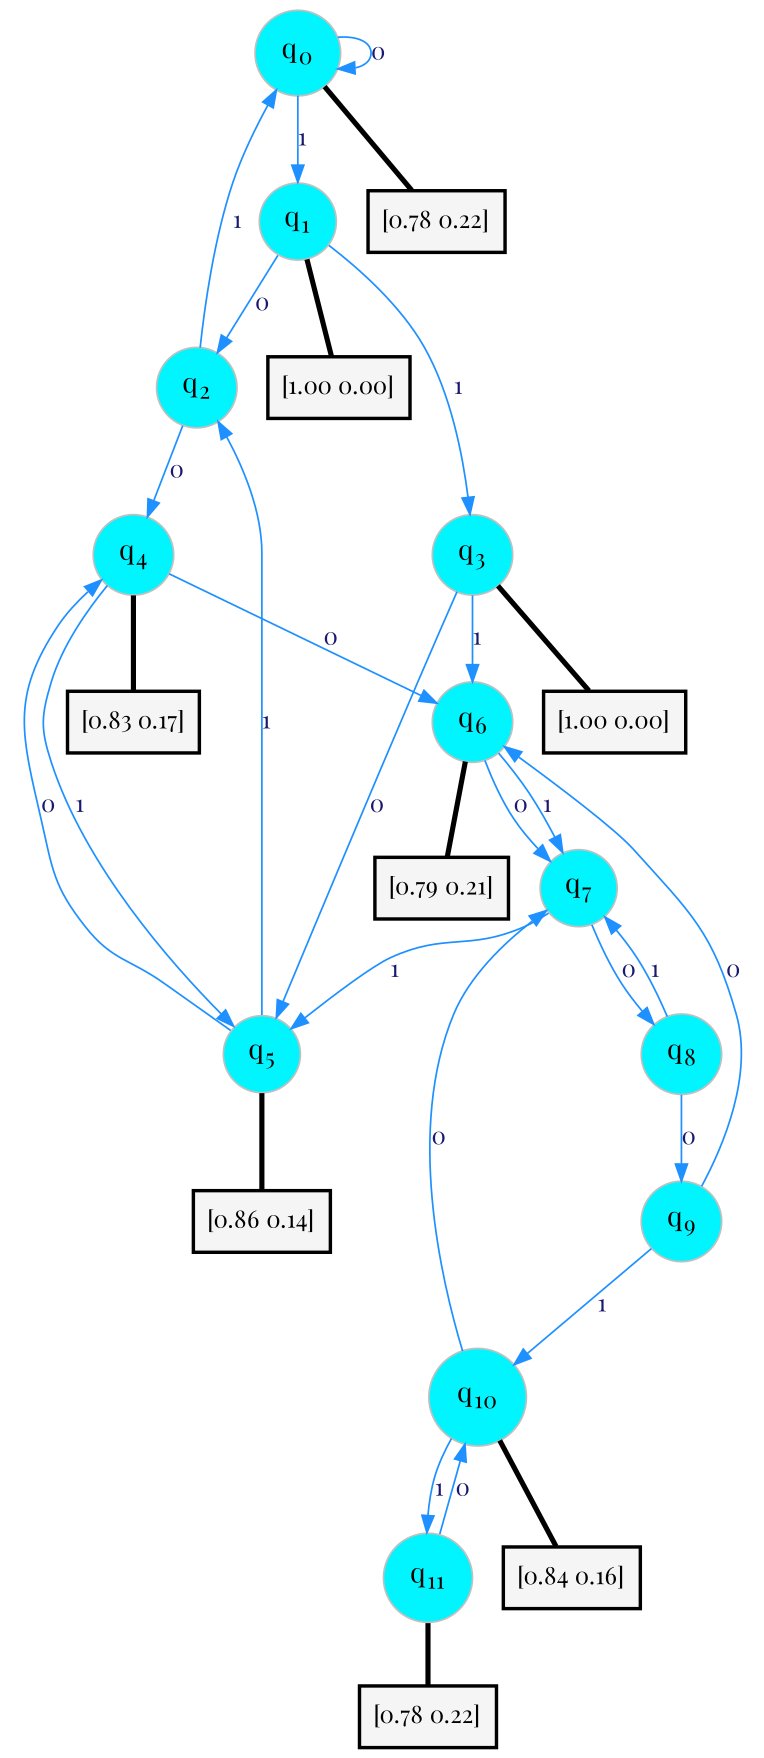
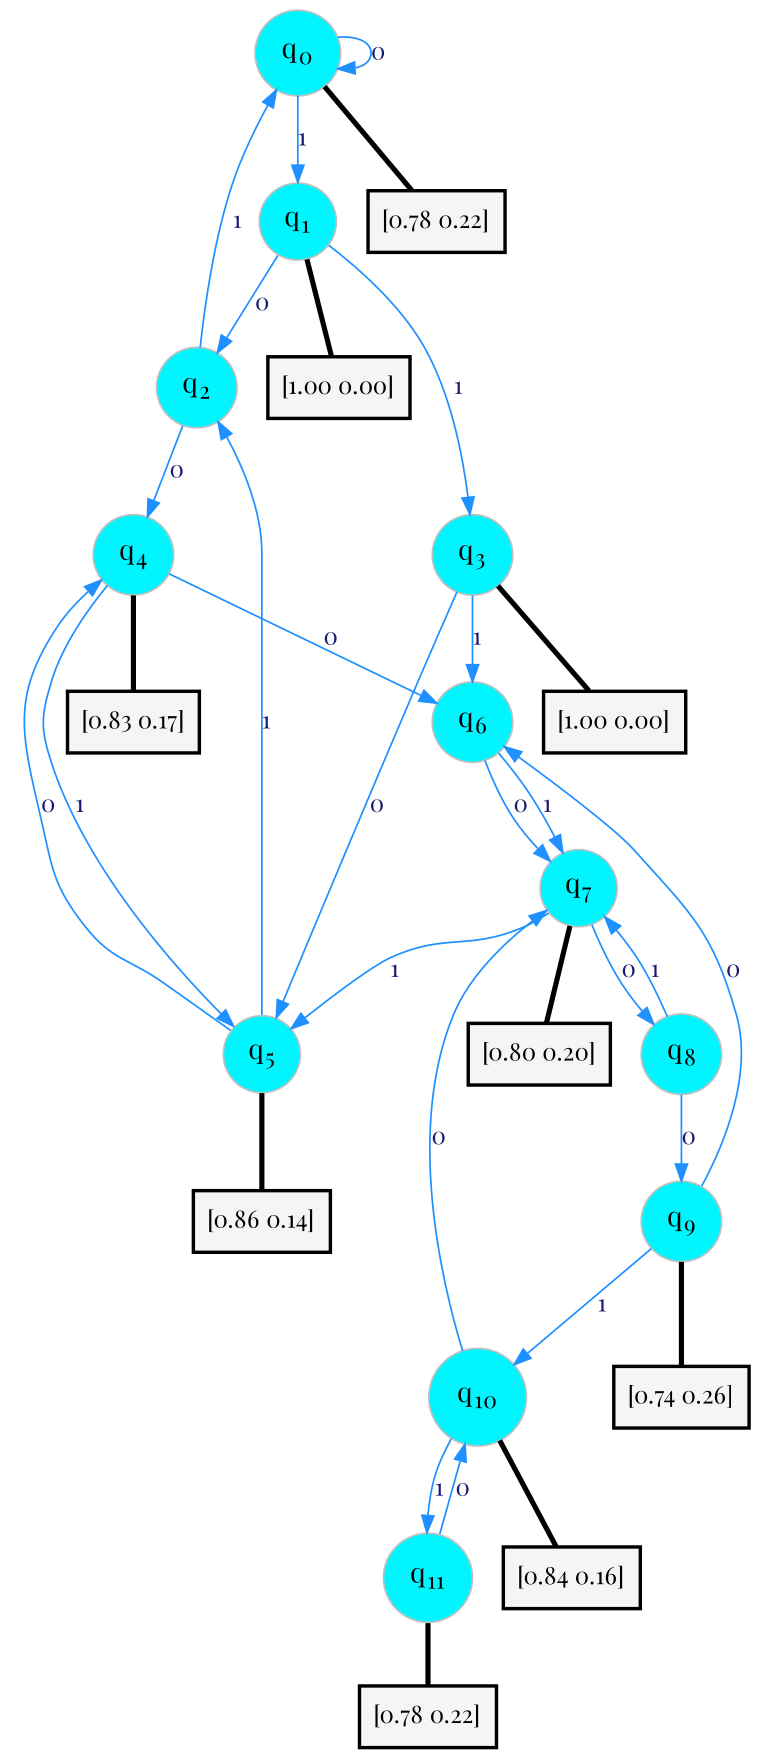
node "[0.79 0.21]": removed
node "[0.80 0.20]": added
node "[0.74 0.26]": added
